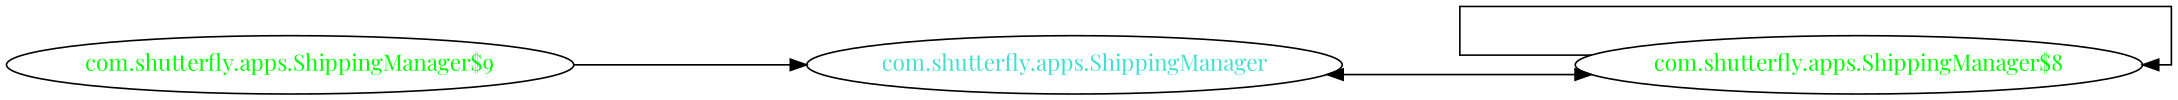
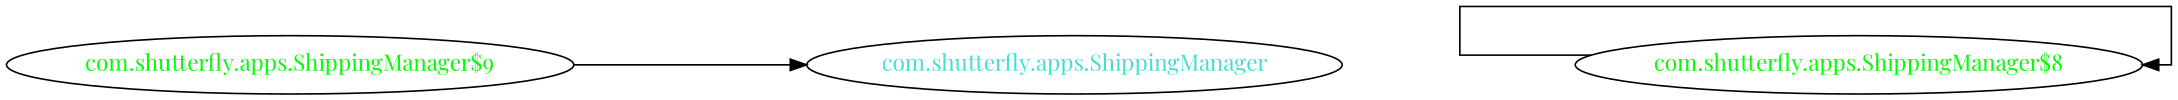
edge "com.shutterfly.apps.ShippingManager" -- "com.shutterfly.apps.ShippingManager$8": removed
